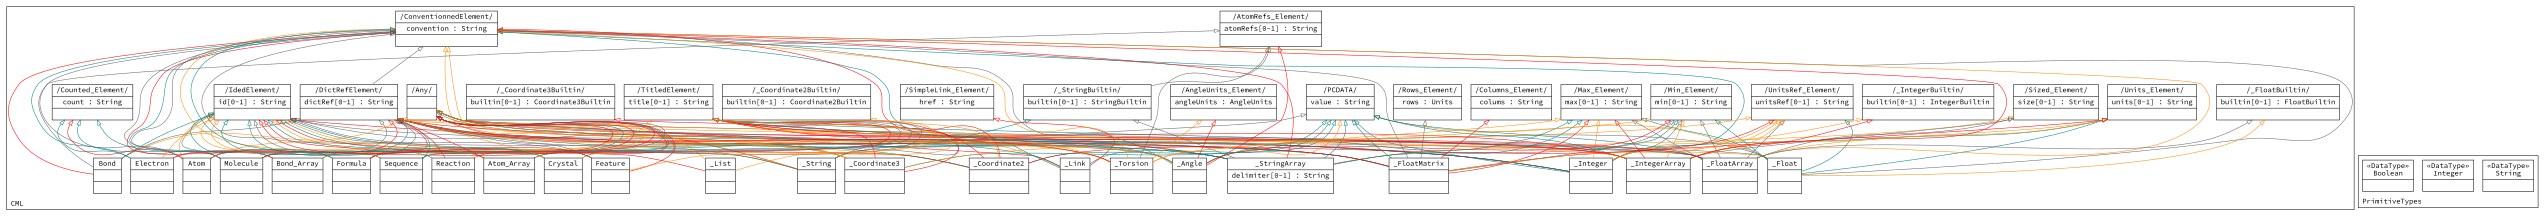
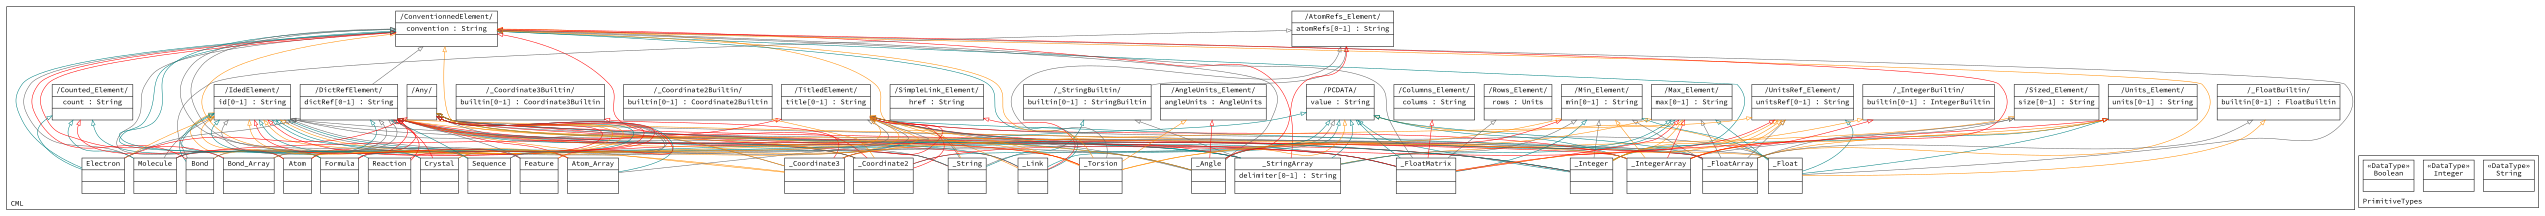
edge "Crystal" -> "/DictRefElement/": color darkorange -> red
edge "_IntegerArray" -> "/IdedElement/": color red -> gray40
node "_List": removed
